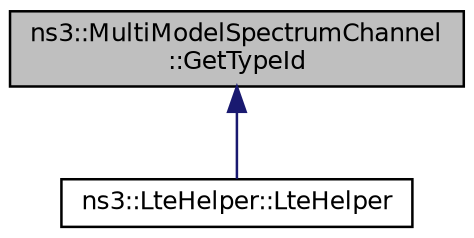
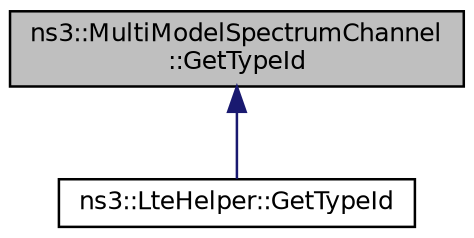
node "ns3::LteHelper::LteHelper": label "ns3::LteHelper::LteHelper" -> "ns3::LteHelper::GetTypeId"
